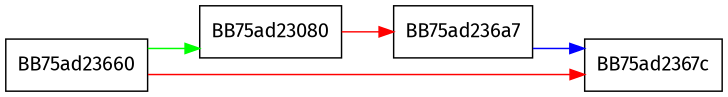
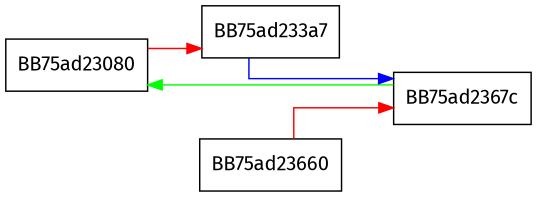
node "BB75ad236a7": label "BB75ad236a7" -> "BB75ad233a7"
edge "BB75ad23660" -> "BB75ad23080": now "BB75ad2367c" -> "BB75ad23080"
